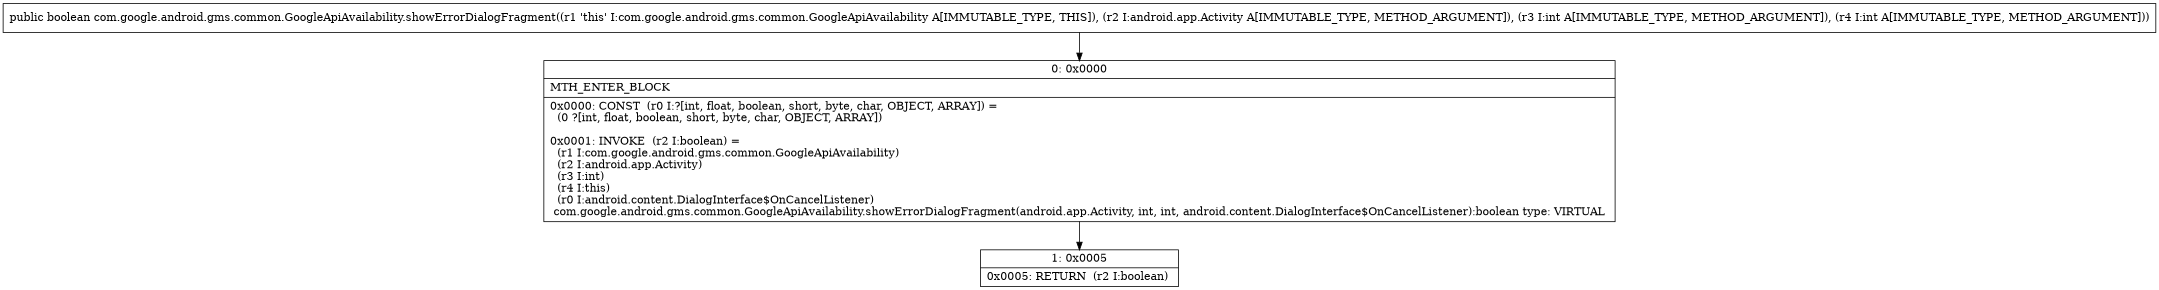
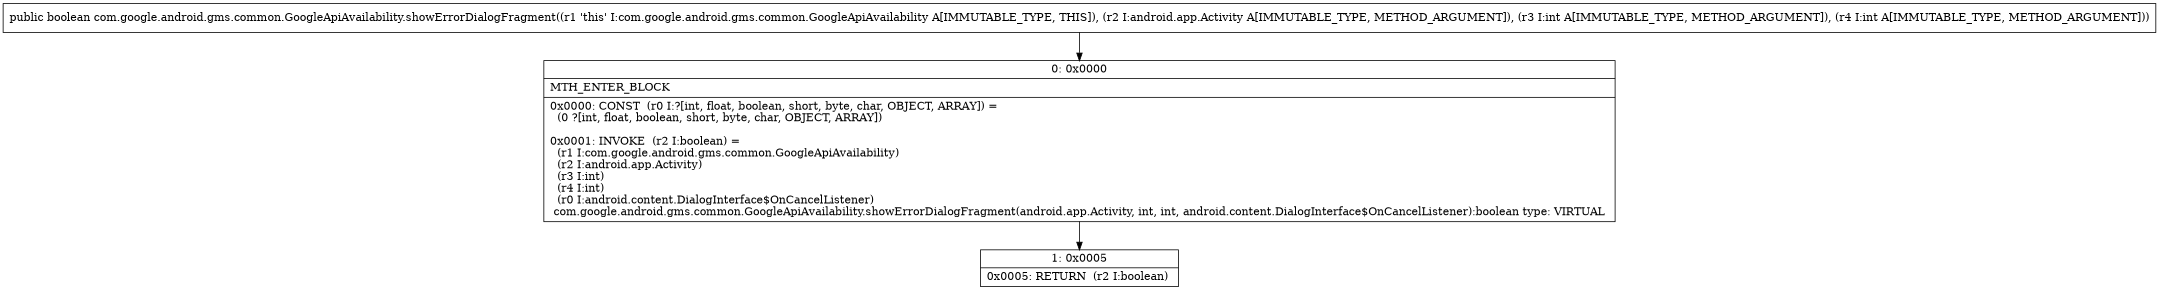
node "0: 0x0000": text "(r4 I:this)" -> "(r4 I:int)"
